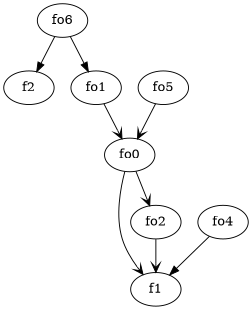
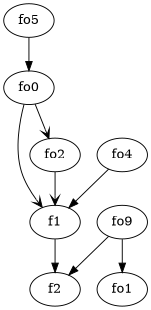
node "fo6": label "fo6" -> "fo9"
edge "fo1" -> "fo0": removed
edge "fo5" -> "fo0": arrowhead vee -> normal
edge "f1" -> "f2": added
